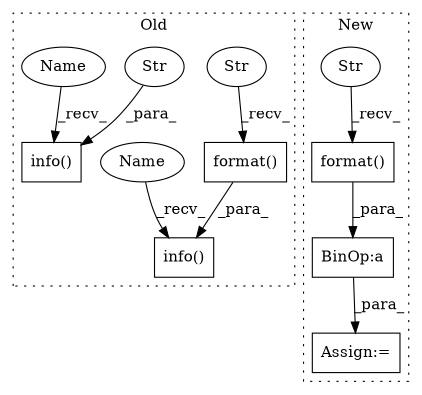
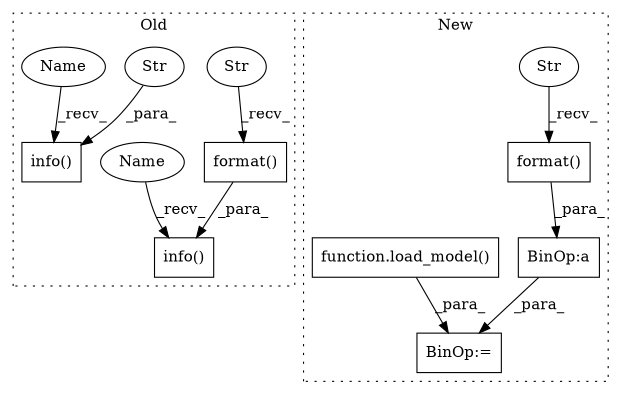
node "function.load_model()": added
node "Assign:=": label "Assign:=" -> "BinOp:="
